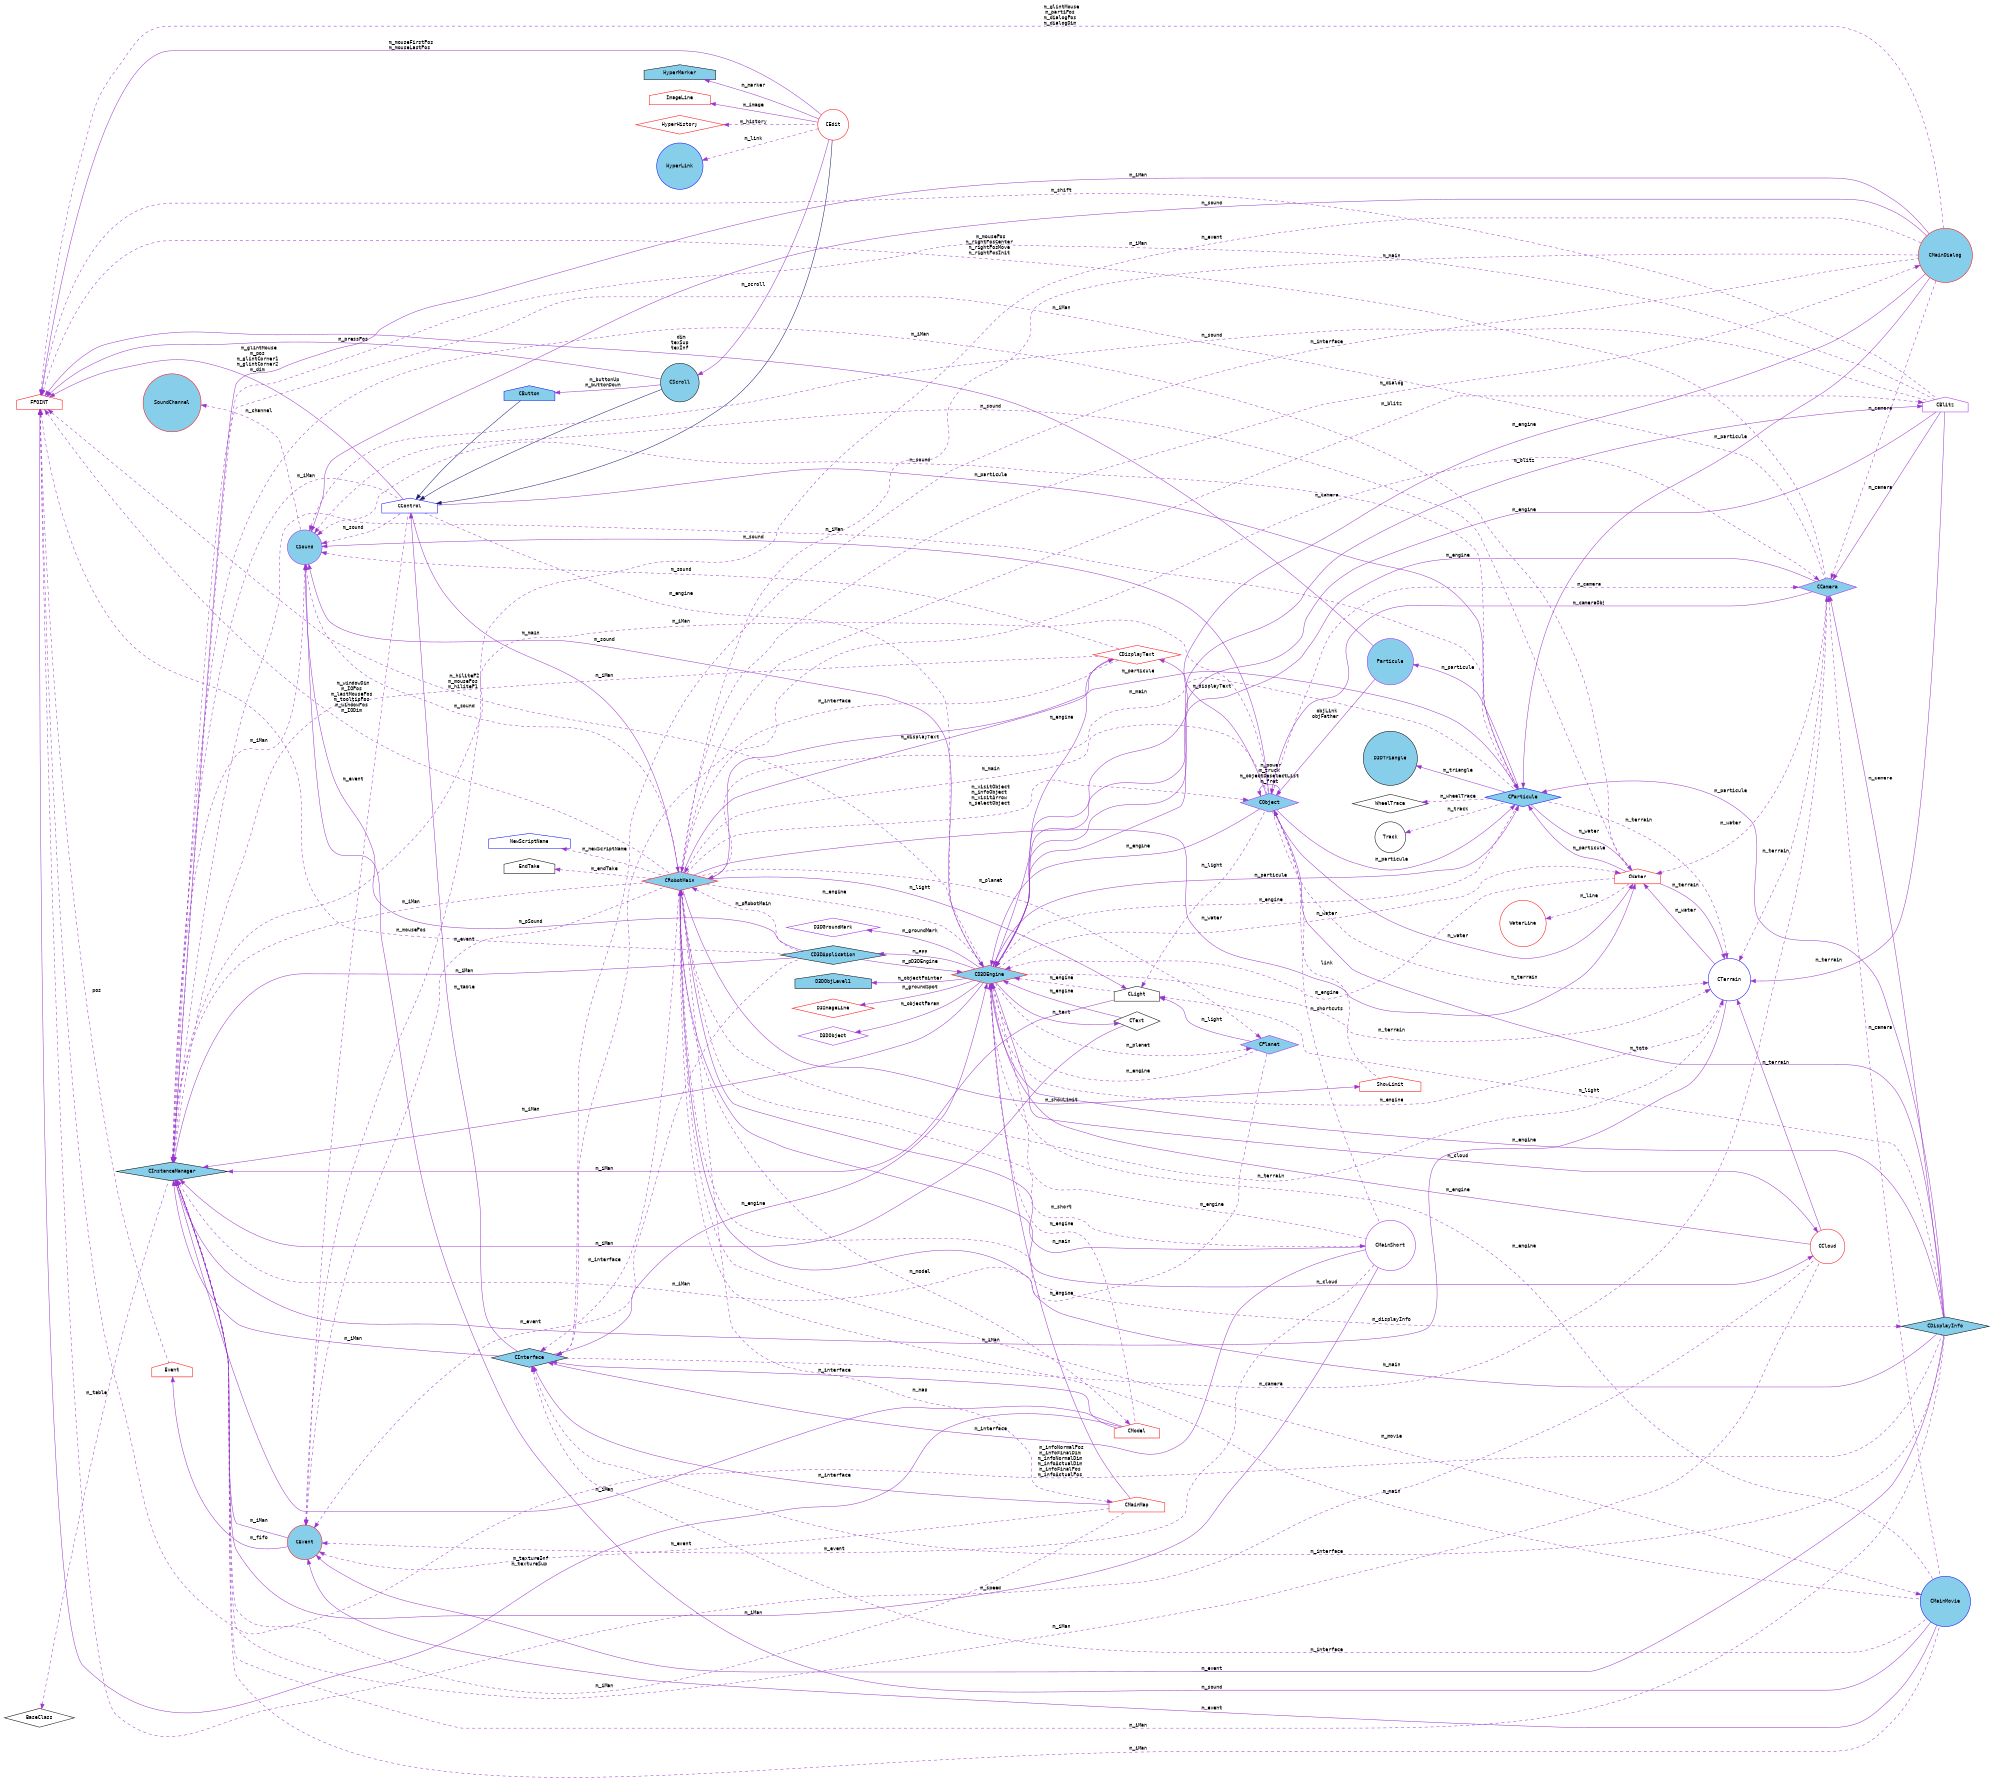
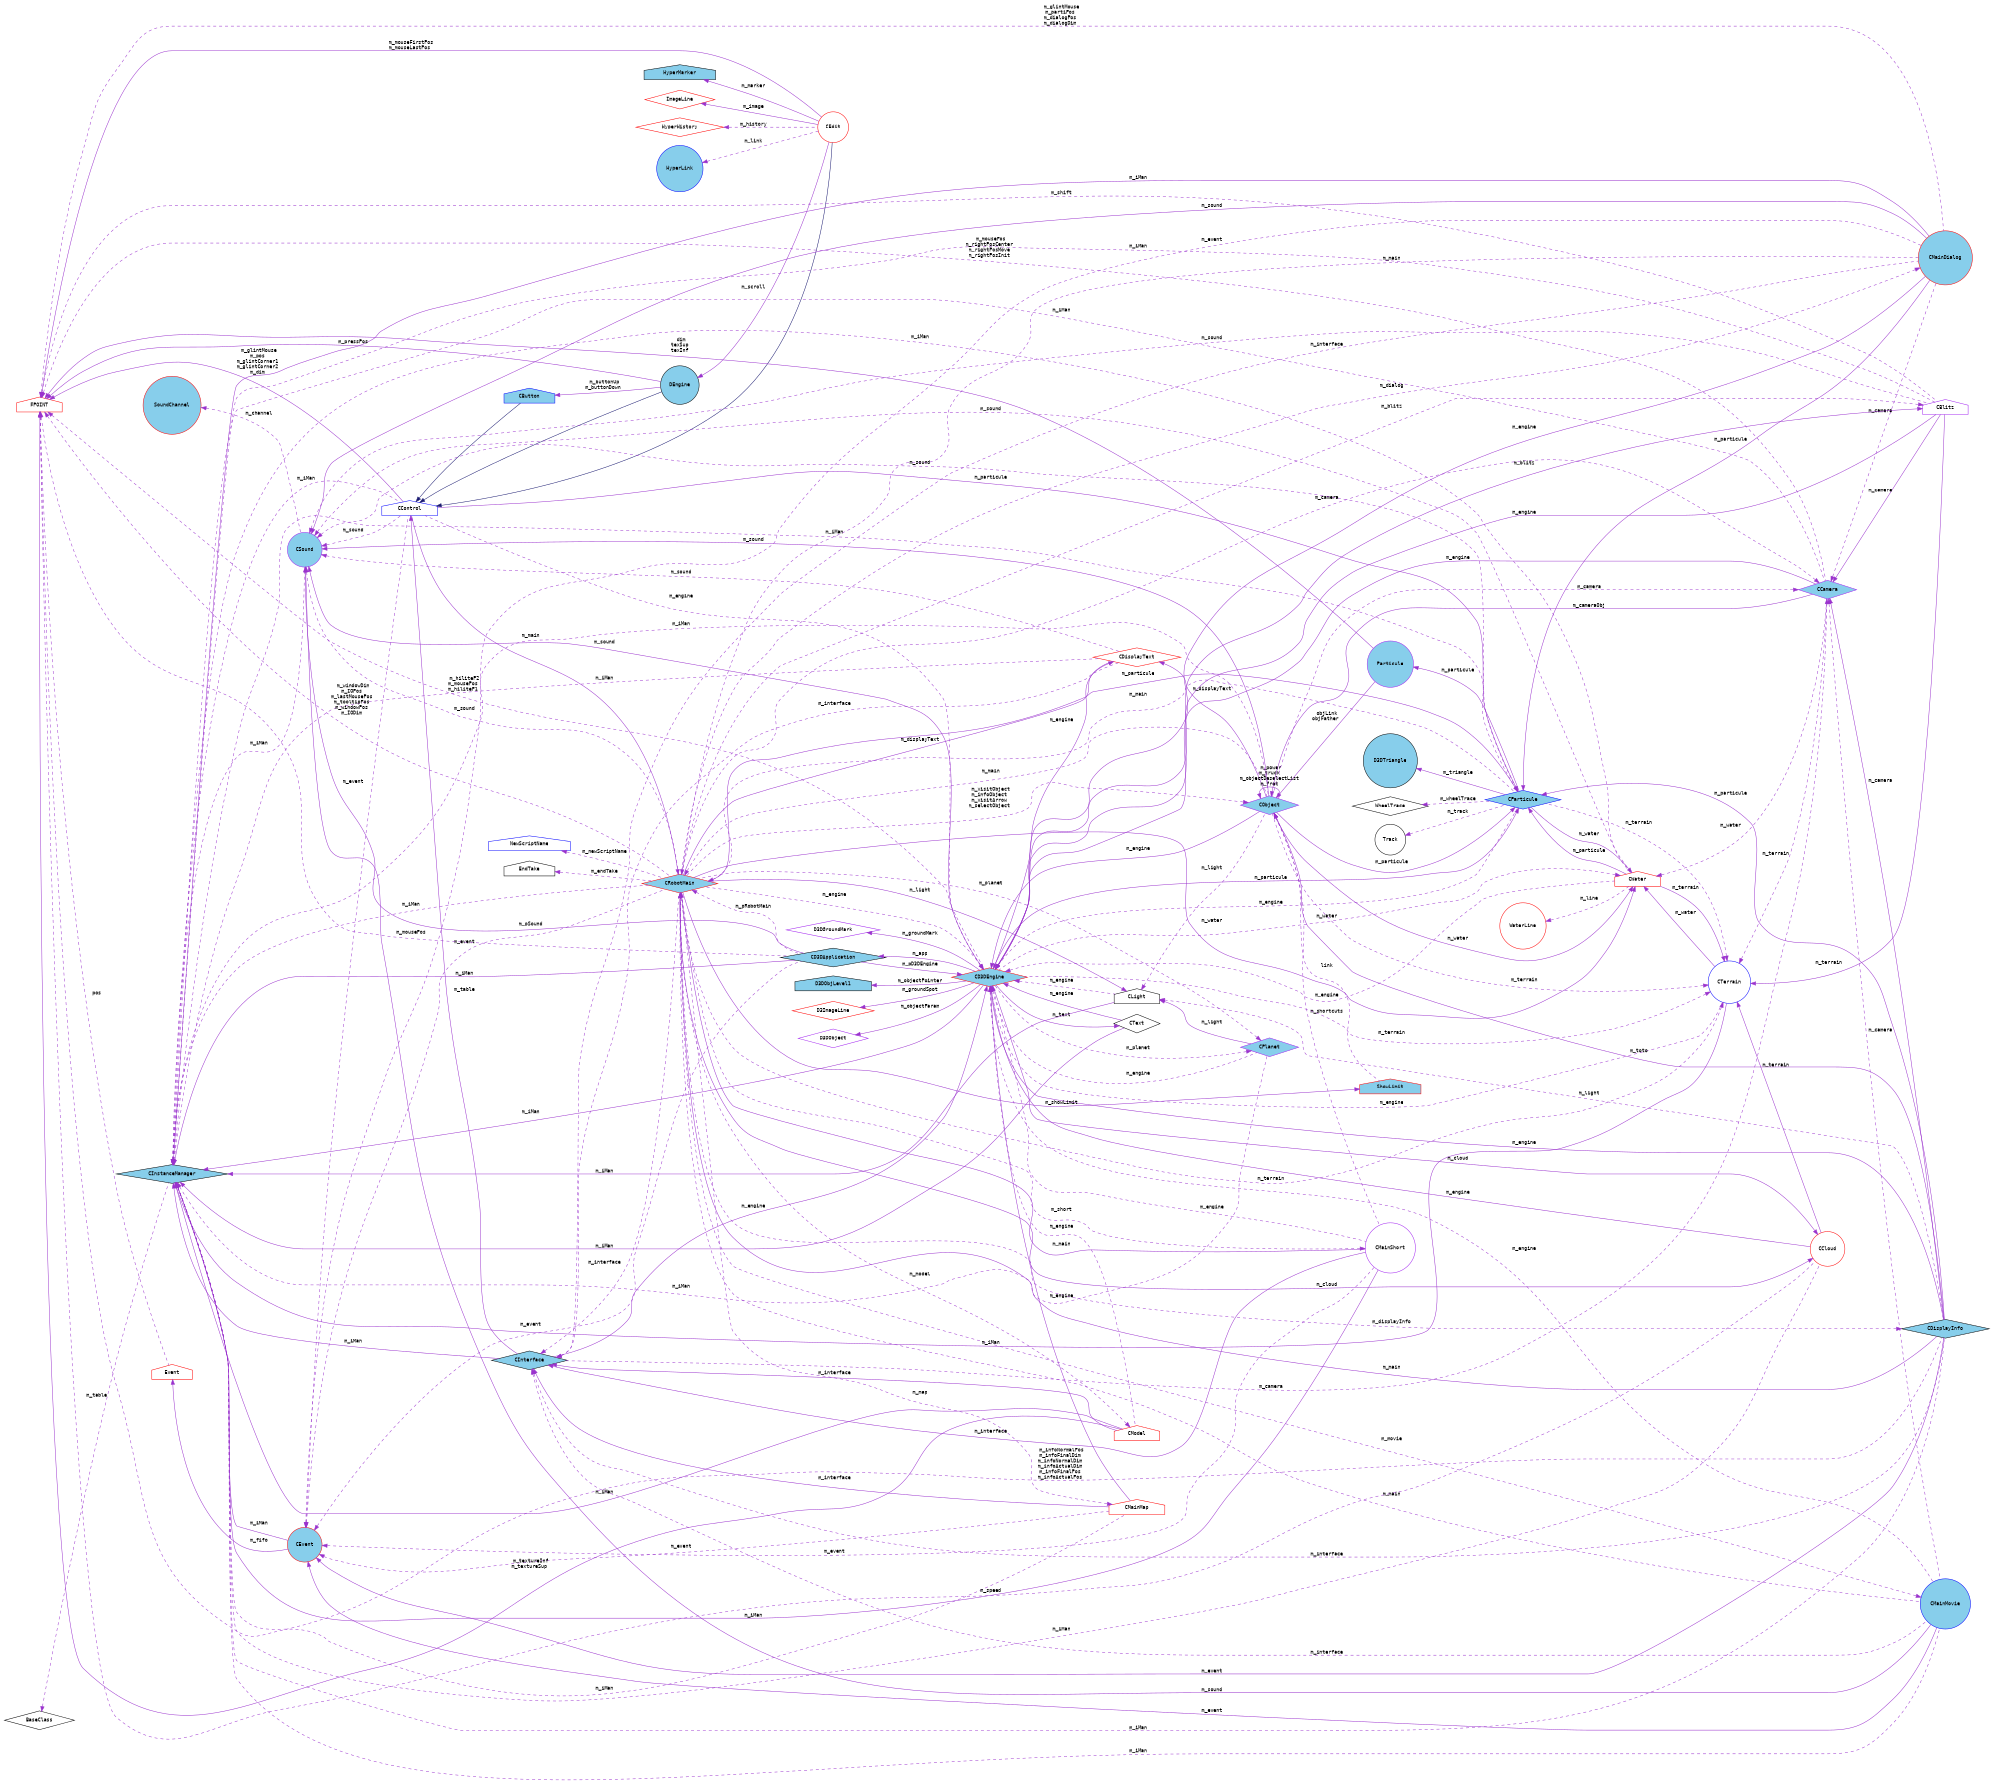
node "ImageLine": shape house -> diamond
node "CScroll": label "CScroll" -> "DEngine"
node "ShowLimit": fillcolor white -> skyblue
